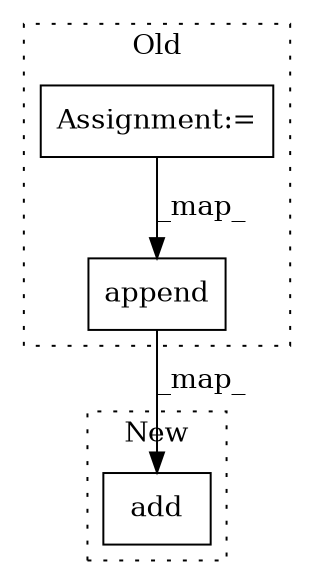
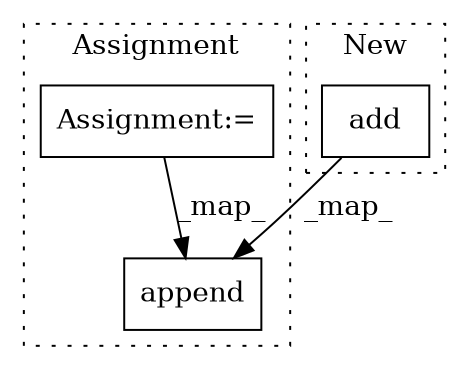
cluster "Old": label "Old" -> "Assignment"
edge "append" -> "add": reversed
